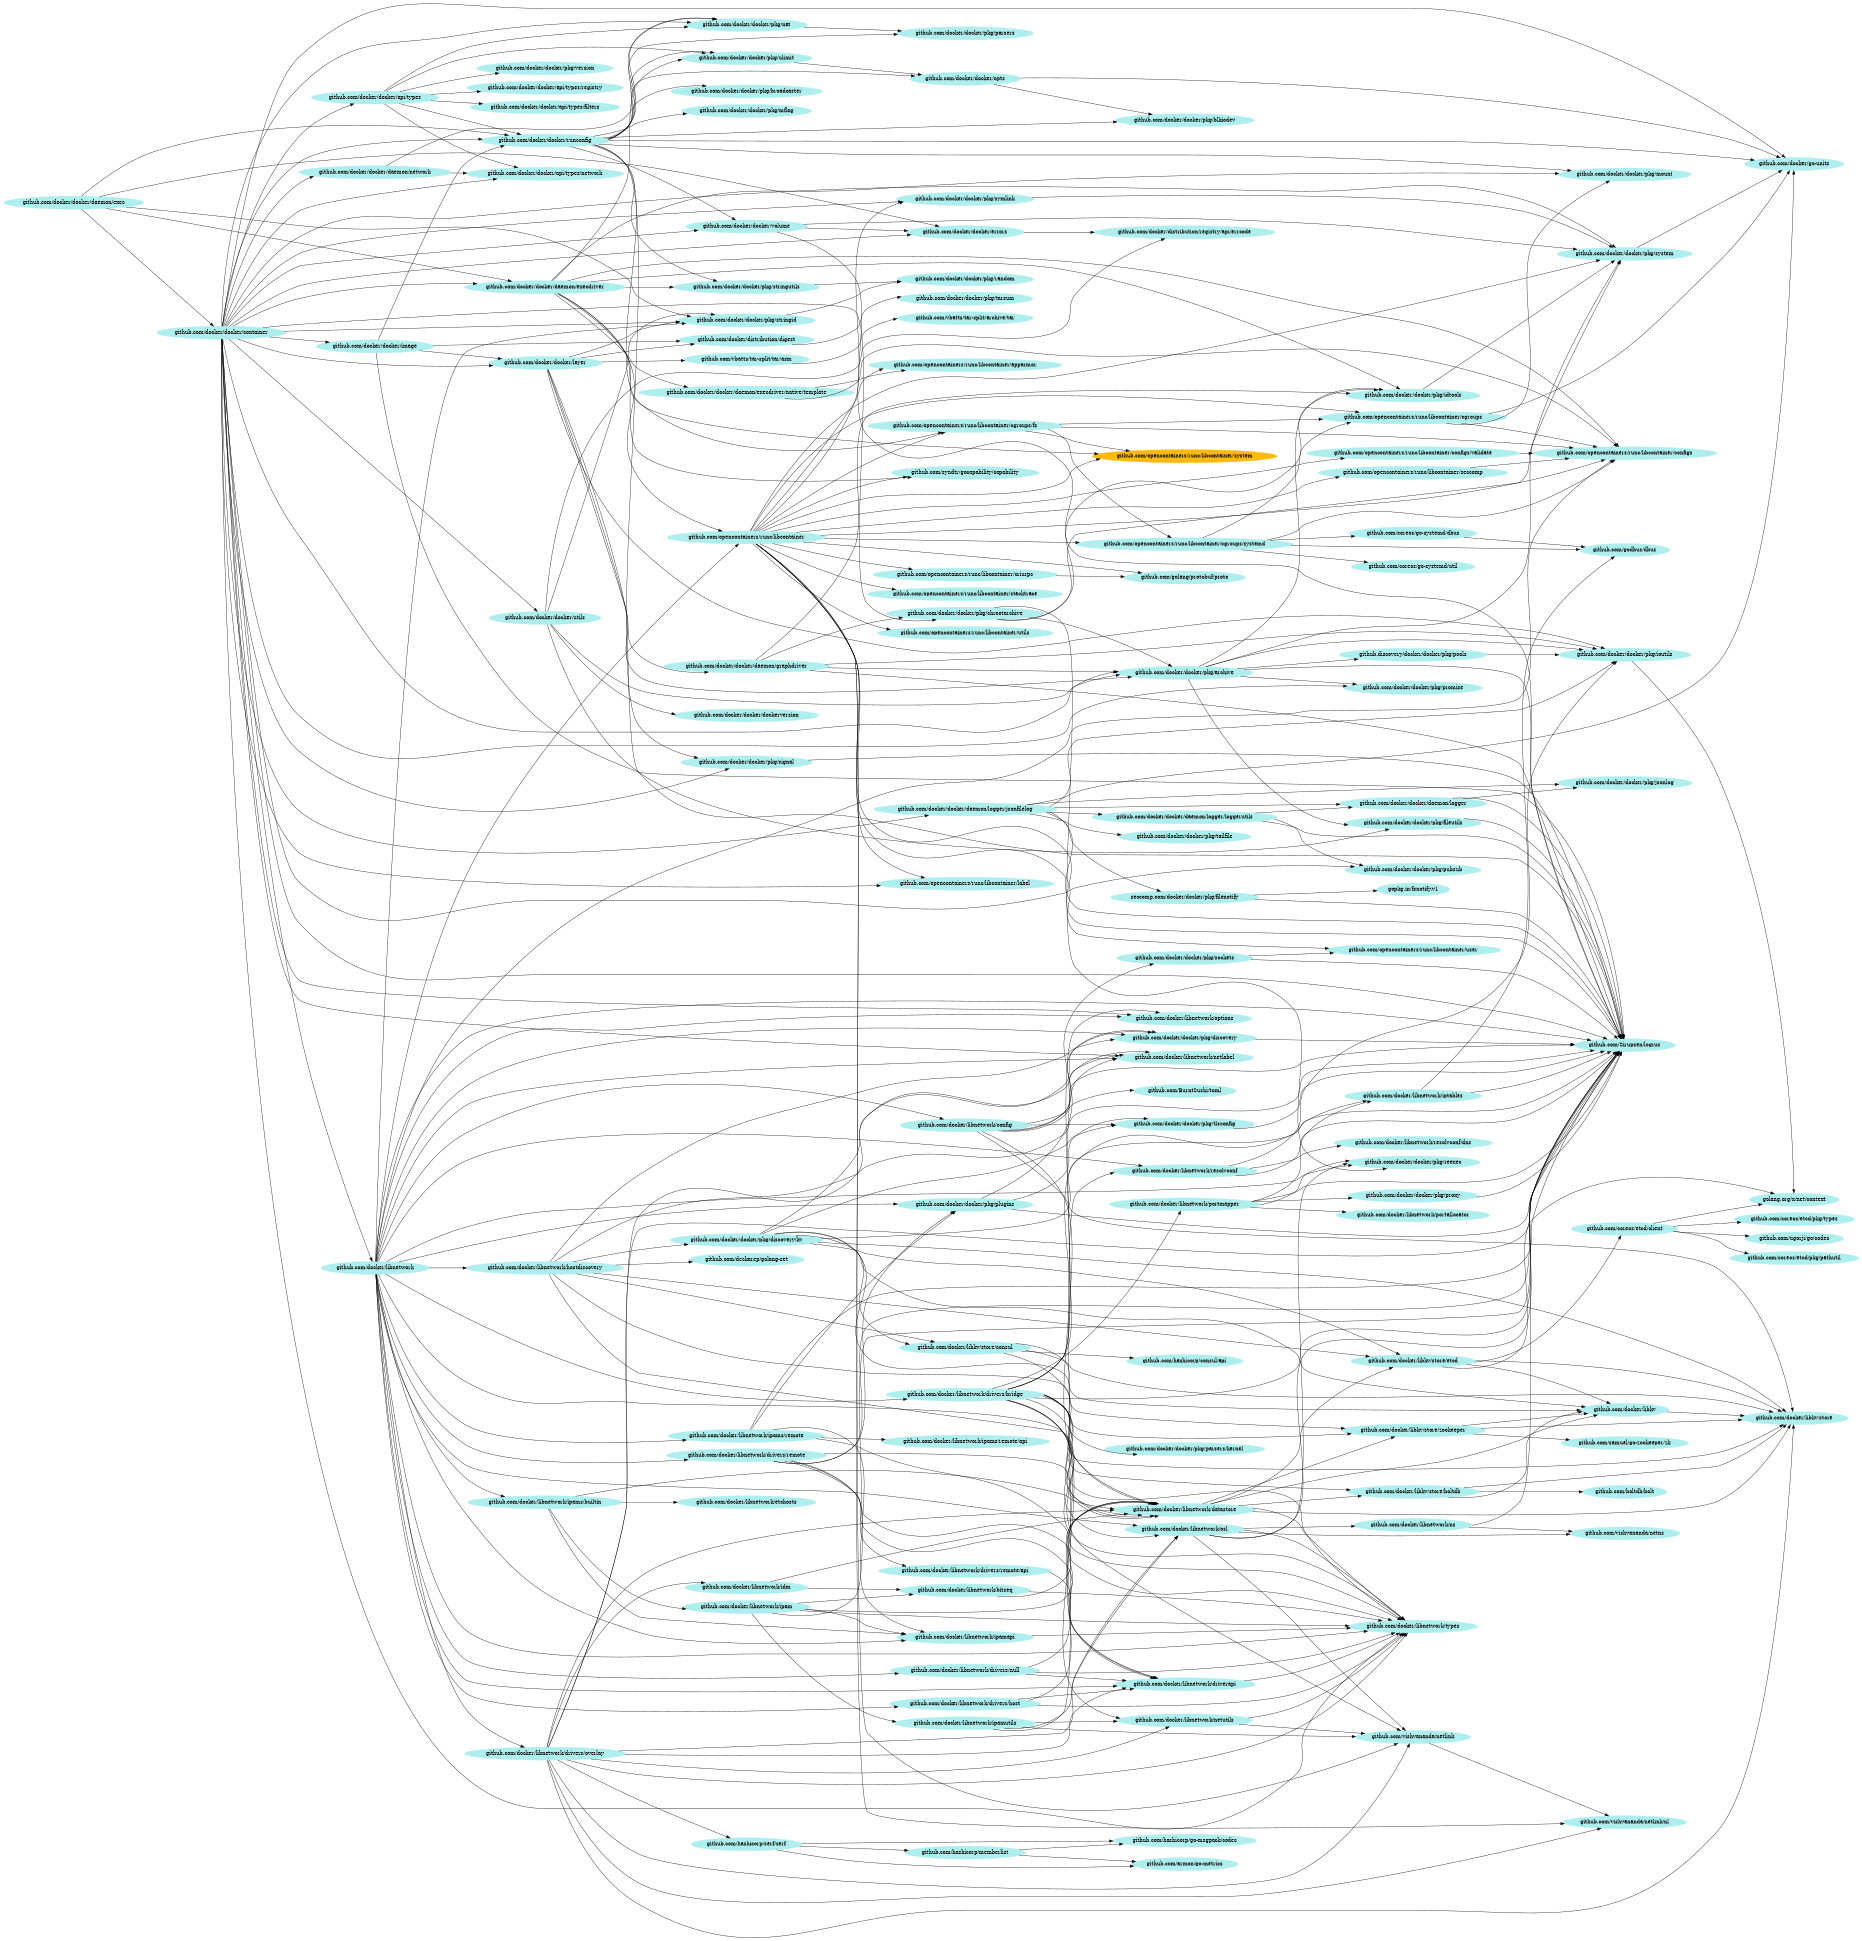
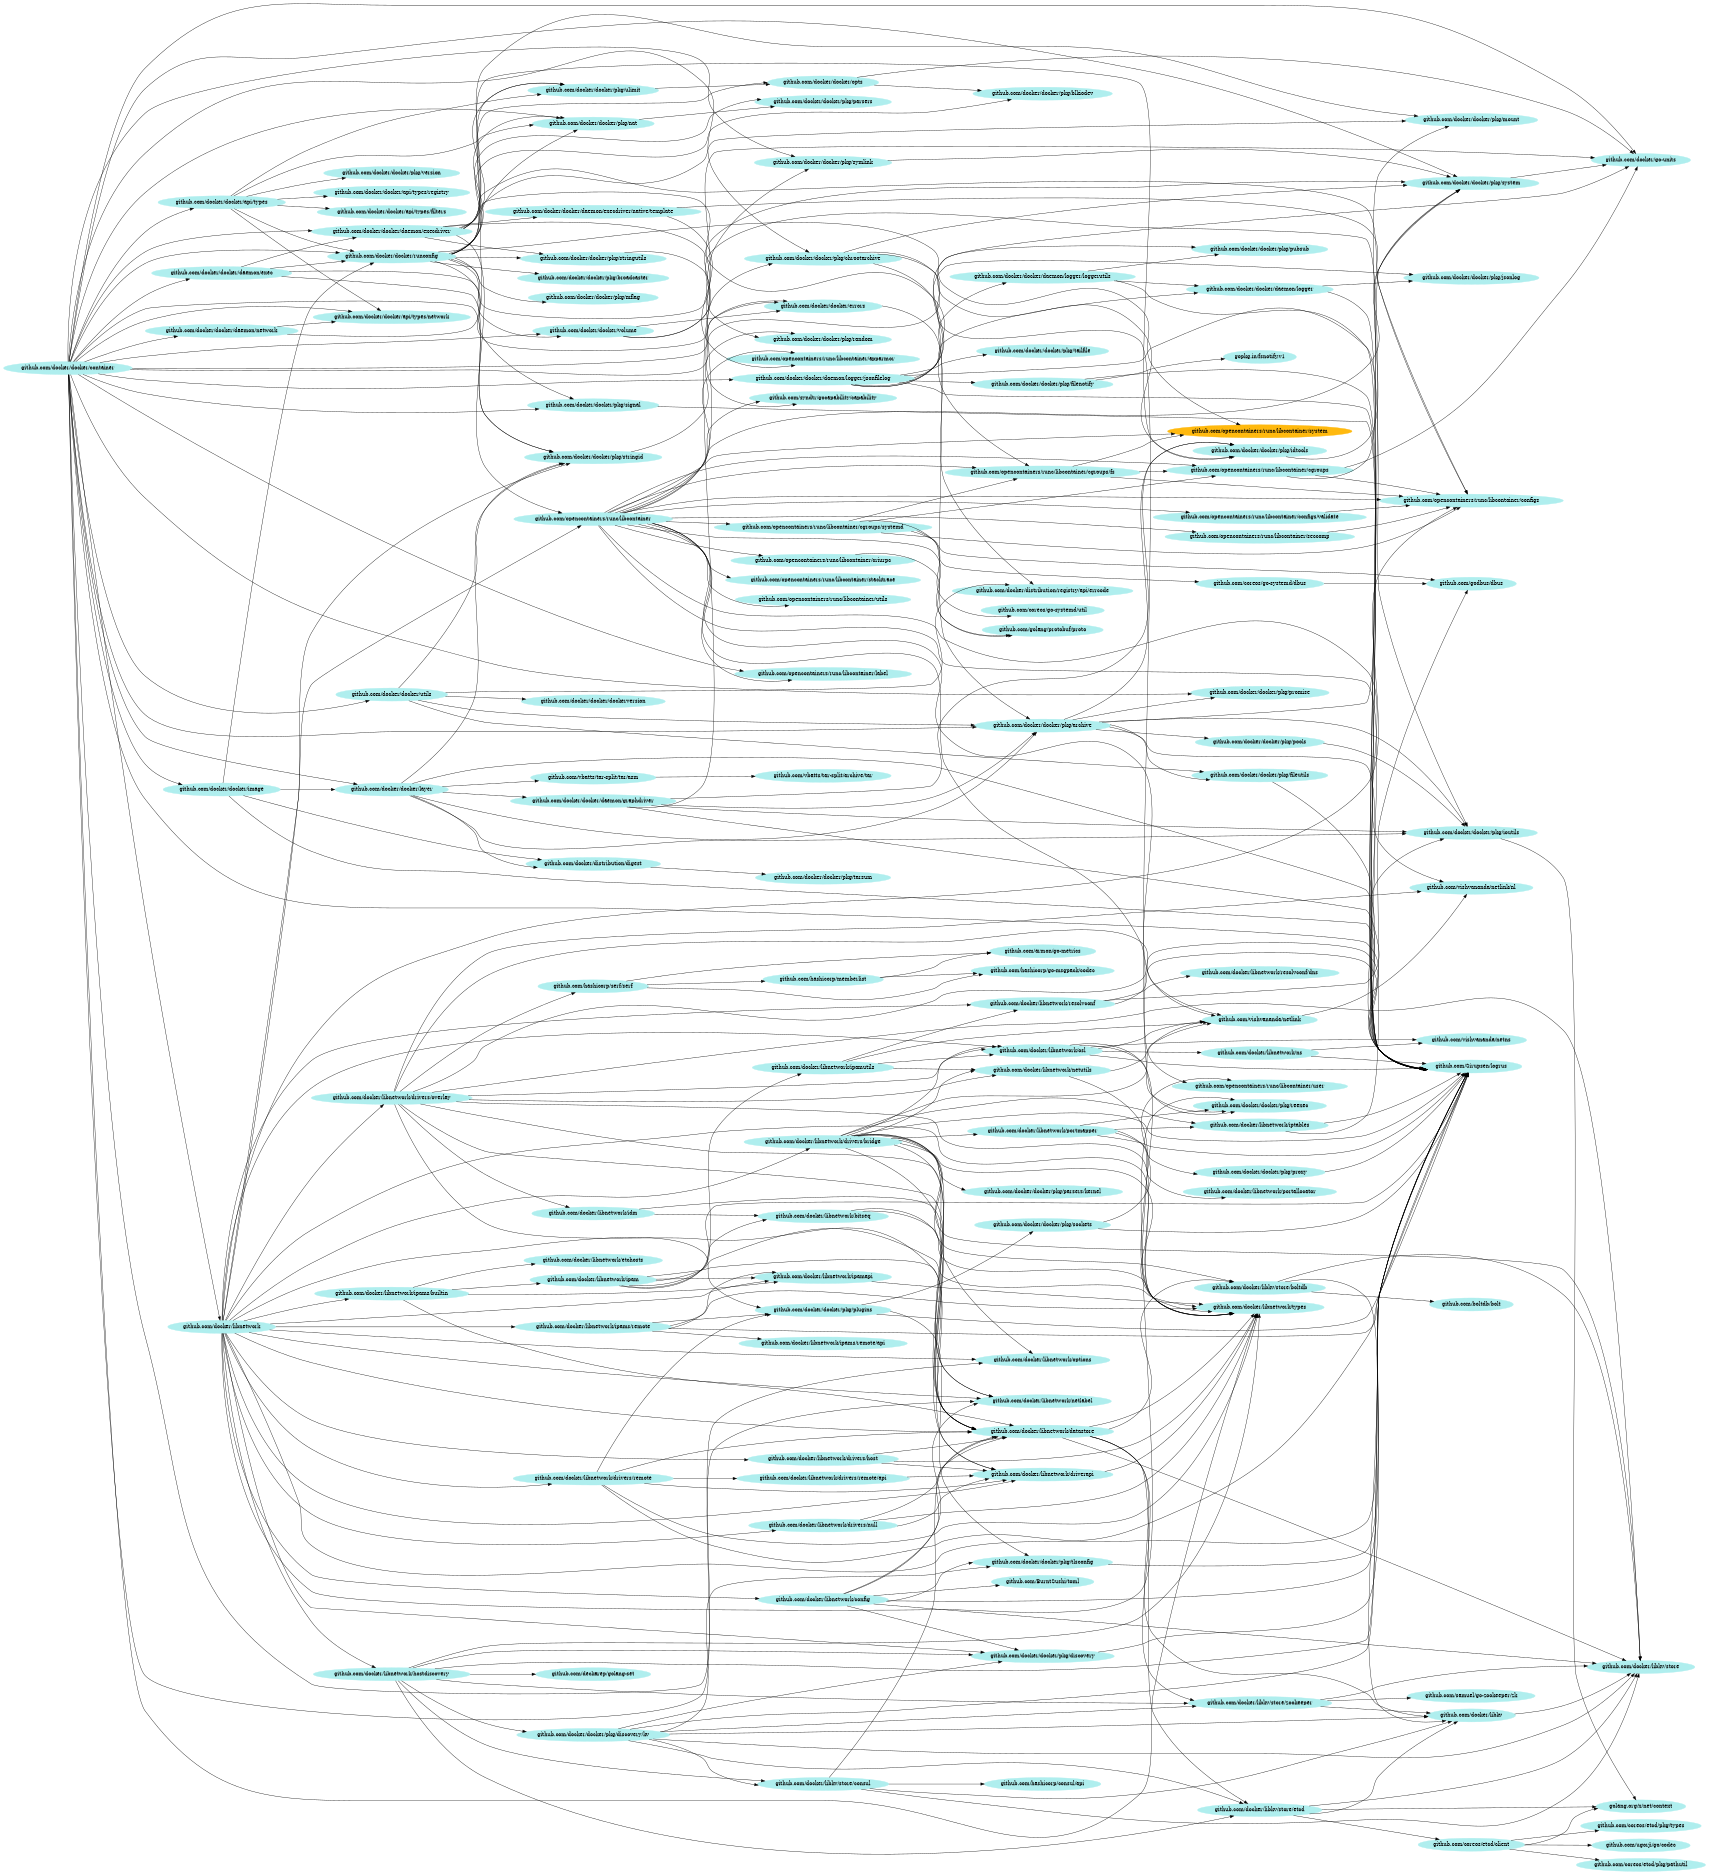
edge "github.com/docker/docker/daemon/exec" -> "github.com/docker/docker/container": reversed
edge "github.com/opencontainers/runc/libcontainer/cgroups/fs" -> "github.com/opencontainers/runc/libcontainer/cgroups/systemd": reversed
node "github.discovery/docker/docker/pkg/pools": label "github.discovery/docker/docker/pkg/pools" -> "github.com/docker/docker/pkg/pools"
node "seccomp.com/docker/docker/pkg/filenotify": label "seccomp.com/docker/docker/pkg/filenotify" -> "github.com/docker/docker/pkg/filenotify"
